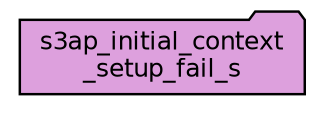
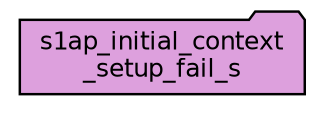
node "s3ap_initial_context _setup_fail_s": label "s3ap_initial_context _setup_fail_s" -> "s1ap_initial_context _setup_fail_s"
